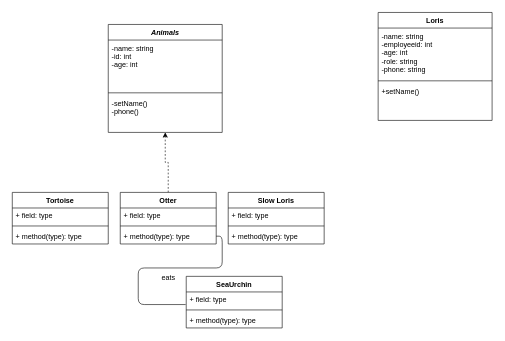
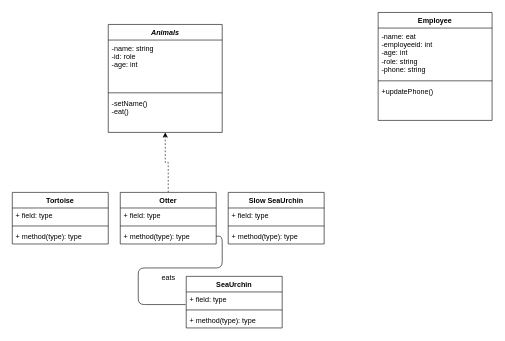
node "Loris": label "Loris" -> "Employee"
node "-name: string -employeeid: int -age: int -role: string -phone: string": label "-name: string -employeeid: int -age: int -role: string -phone: string" -> "-name: eat -employeeid: int -age: int -role: string -phone: string"
node "-name: string -id: int -age: int": label "-name: string -id: int -age: int" -> "-name: string -id: role -age: int"
node "+setName()": label "+setName()" -> "+updatePhone()"
node "-setName() -phone()": label "-setName() -phone()" -> "-setName() -eat()"
node "Slow Loris": label "Slow Loris" -> "Slow SeaUrchin"
